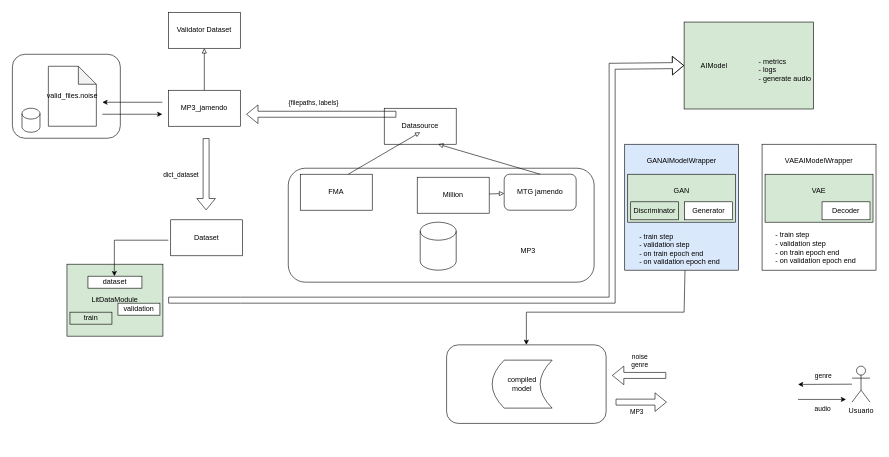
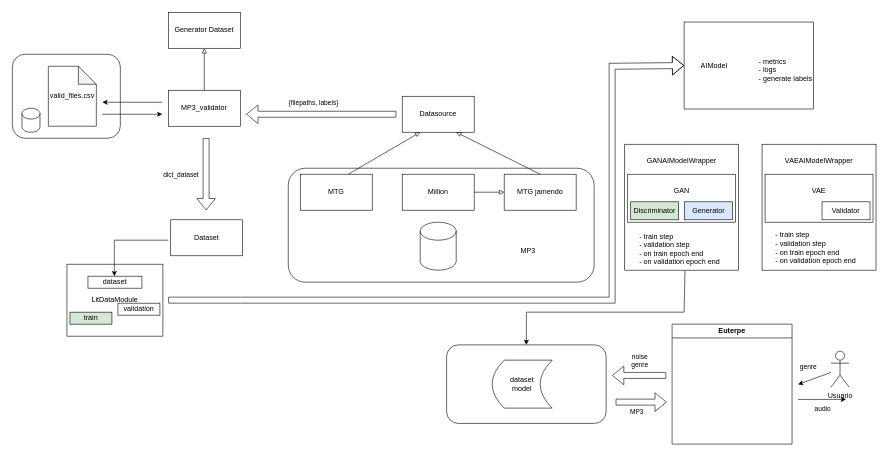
node "Validator Dataset": label "Validator Dataset" -> "Generator Dataset"
node "AIModel": fillcolor #d5e8d4 -> #ffffff
node "- metrics - logs - generate audio": label "- metrics - logs - generate audio" -> "- metrics - logs - generate labels"
node "valid_files.noise": label "valid_files.noise" -> "valid_files.csv"
node "MP3_jamendo": label "MP3_jamendo" -> "MP3_validator"
node "Datasource": moved (420, 126) -> (438, 114)
node "GANAIModelWrapper": fillcolor #dae8fc -> #ffffff
node "FMA": label "FMA" -> "MTG"
node "MTG jamendo": shape rounded rectangle -> rectangle
node "Million": moved (453, 195) -> (438, 192)
node "GAN": fillcolor #d5e8d4 -> #ffffff
node "VAE": fillcolor #d5e8d4 -> #ffffff
node "Generator": fillcolor #ffffff -> #dae8fc
node "Decoder": label "Decoder" -> "Validator"
node "LitDataModule": fillcolor #d5e8d4 -> #ffffff
node "compiled model": label "compiled model" -> "dataset model"
node "Euterpe": added
node "Usuario": moved (861, 384) -> (840, 369)
